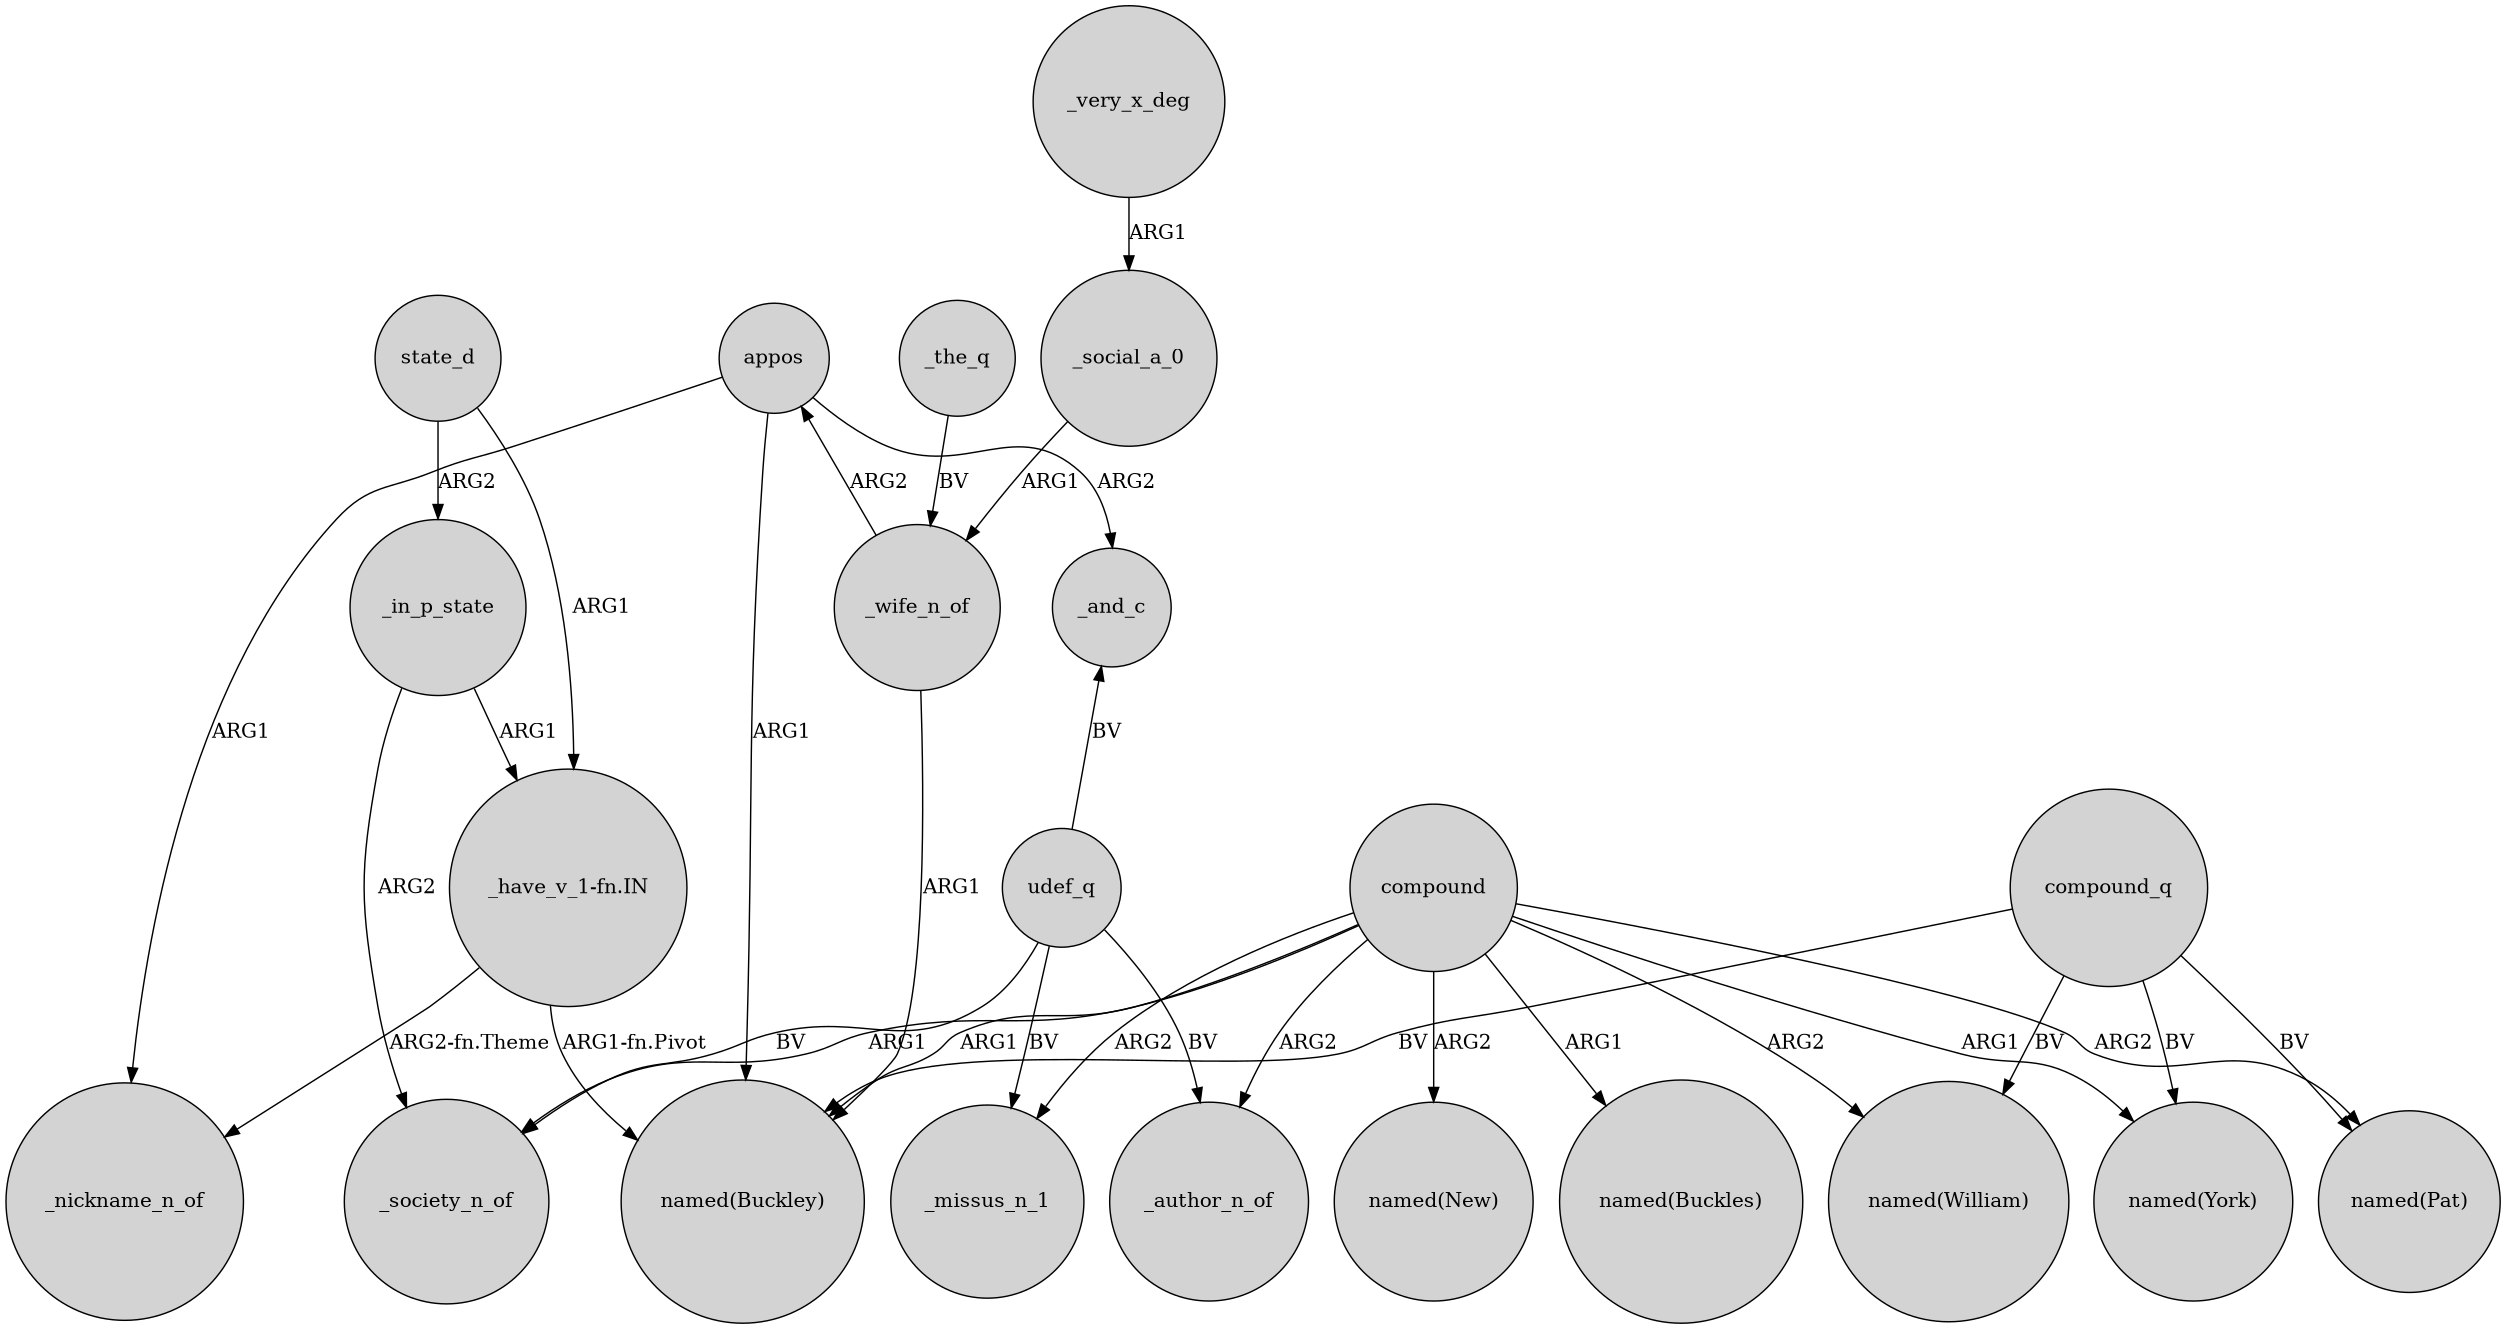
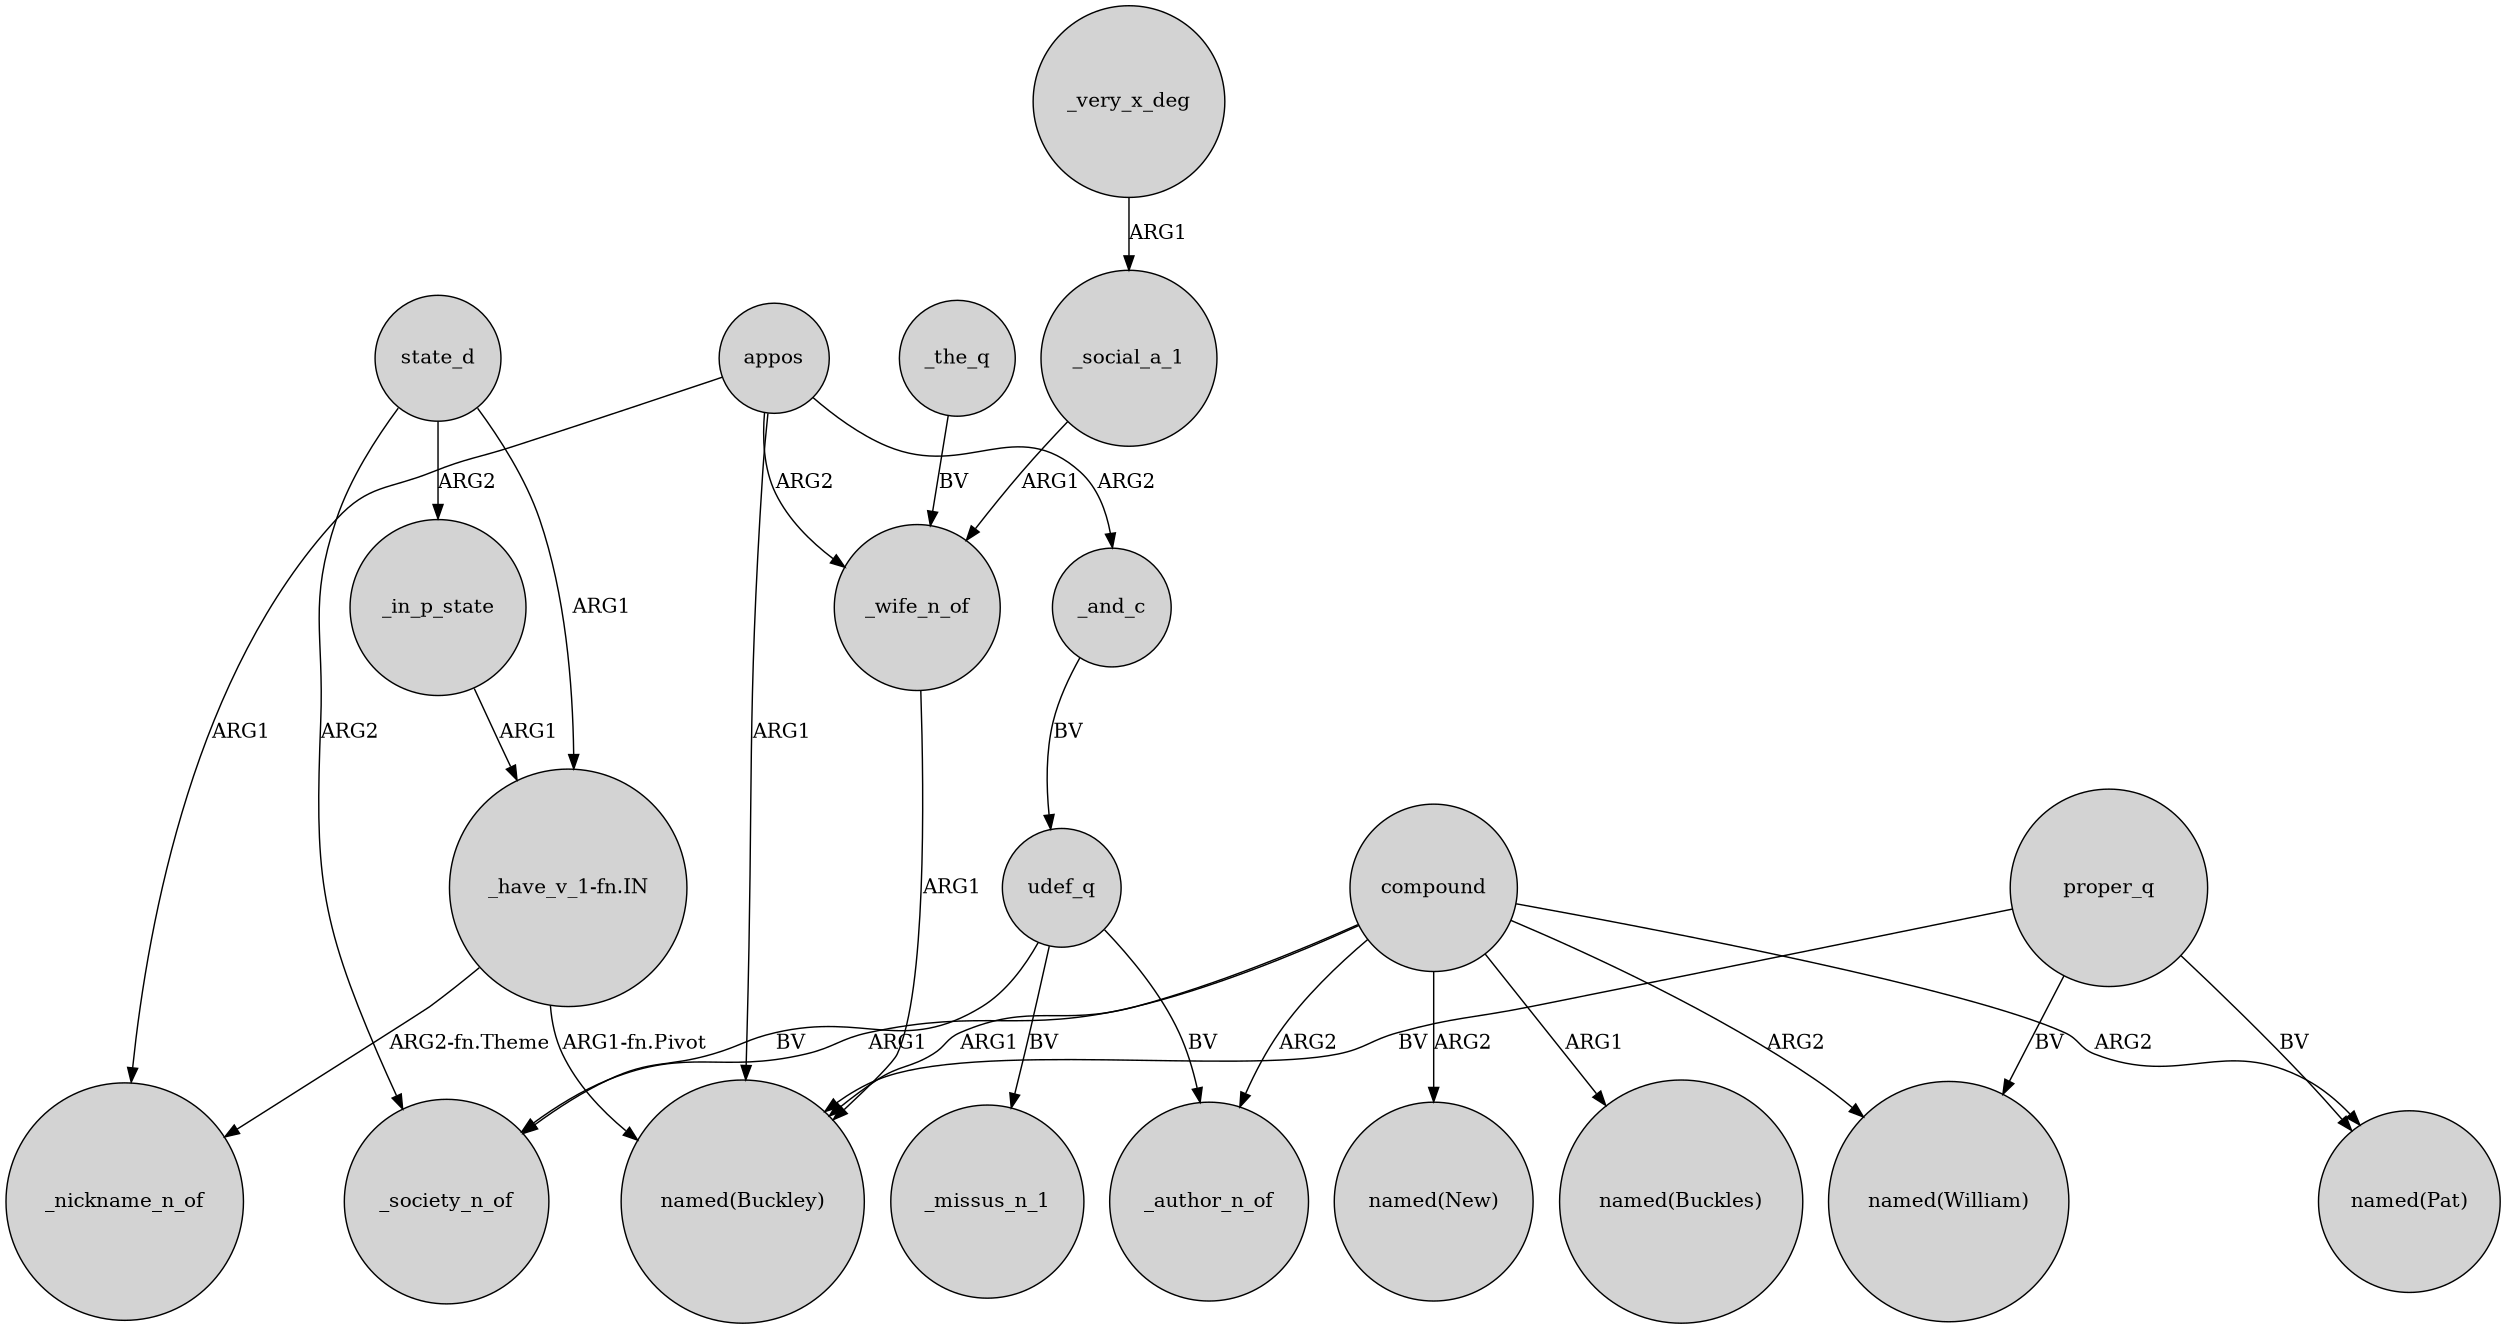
node "_social_a_0": label "_social_a_0" -> "_social_a_1"
edge "_wife_n_of" -> "appos": reversed
edge "udef_q" -> "_and_c": reversed
node "compound_q": label "compound_q" -> "proper_q"
edge "_in_p_state" -> "_society_n_of": now "state_d" -> "_society_n_of"
edge "compound" -> "_missus_n_1": removed, label "ARG2"
node "named(York)": removed
